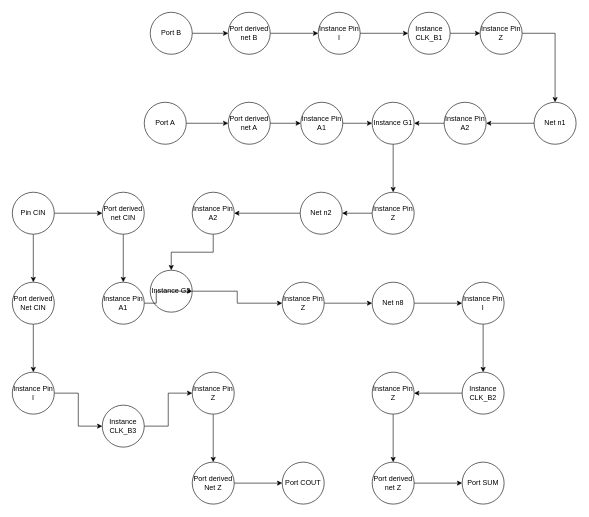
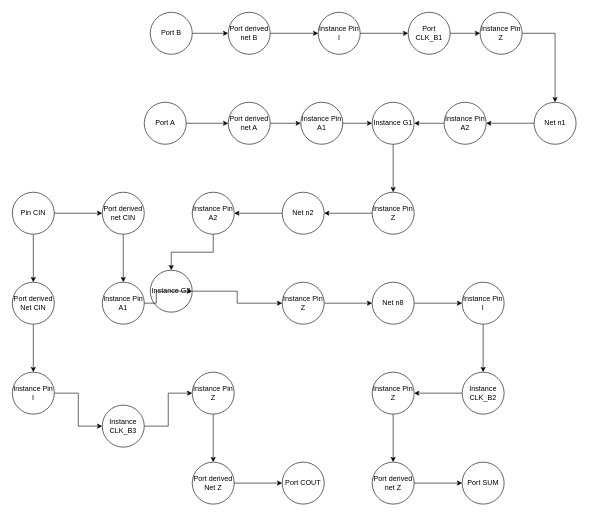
node "Instance CLK_B1": label "Instance CLK_B1" -> "Port CLK_B1"
node "Net n2": moved (321, 213) -> (303, 213)
